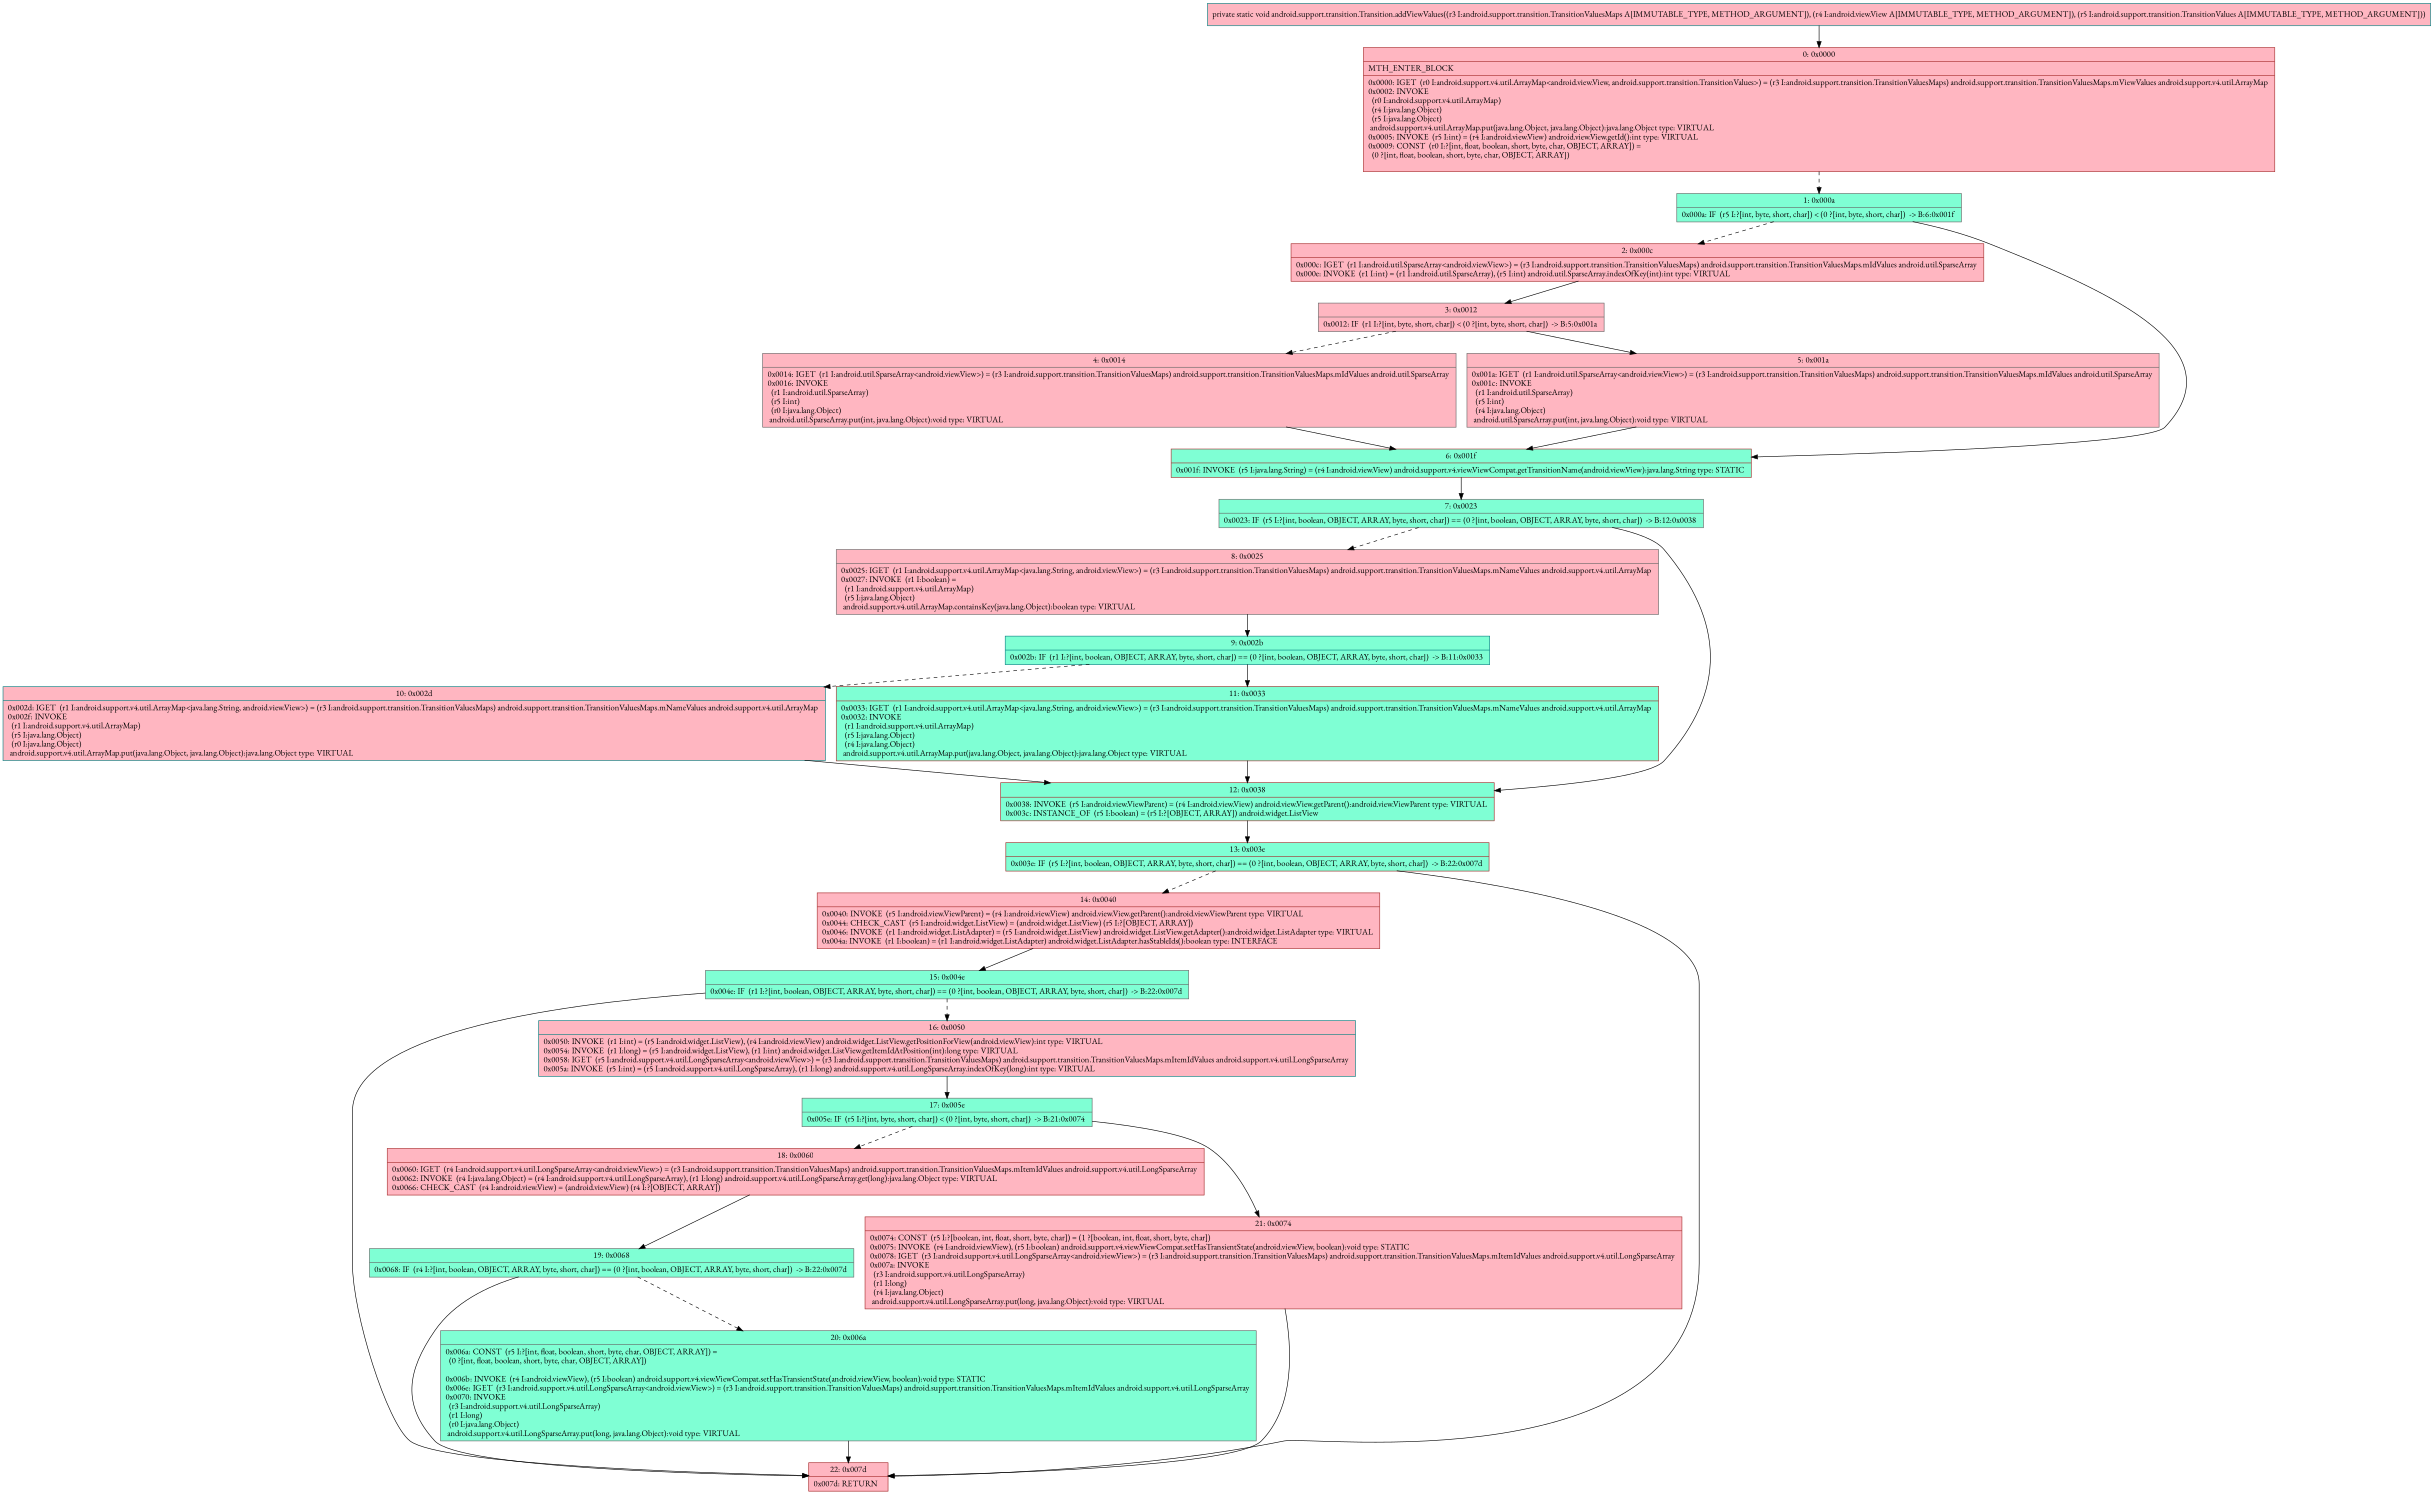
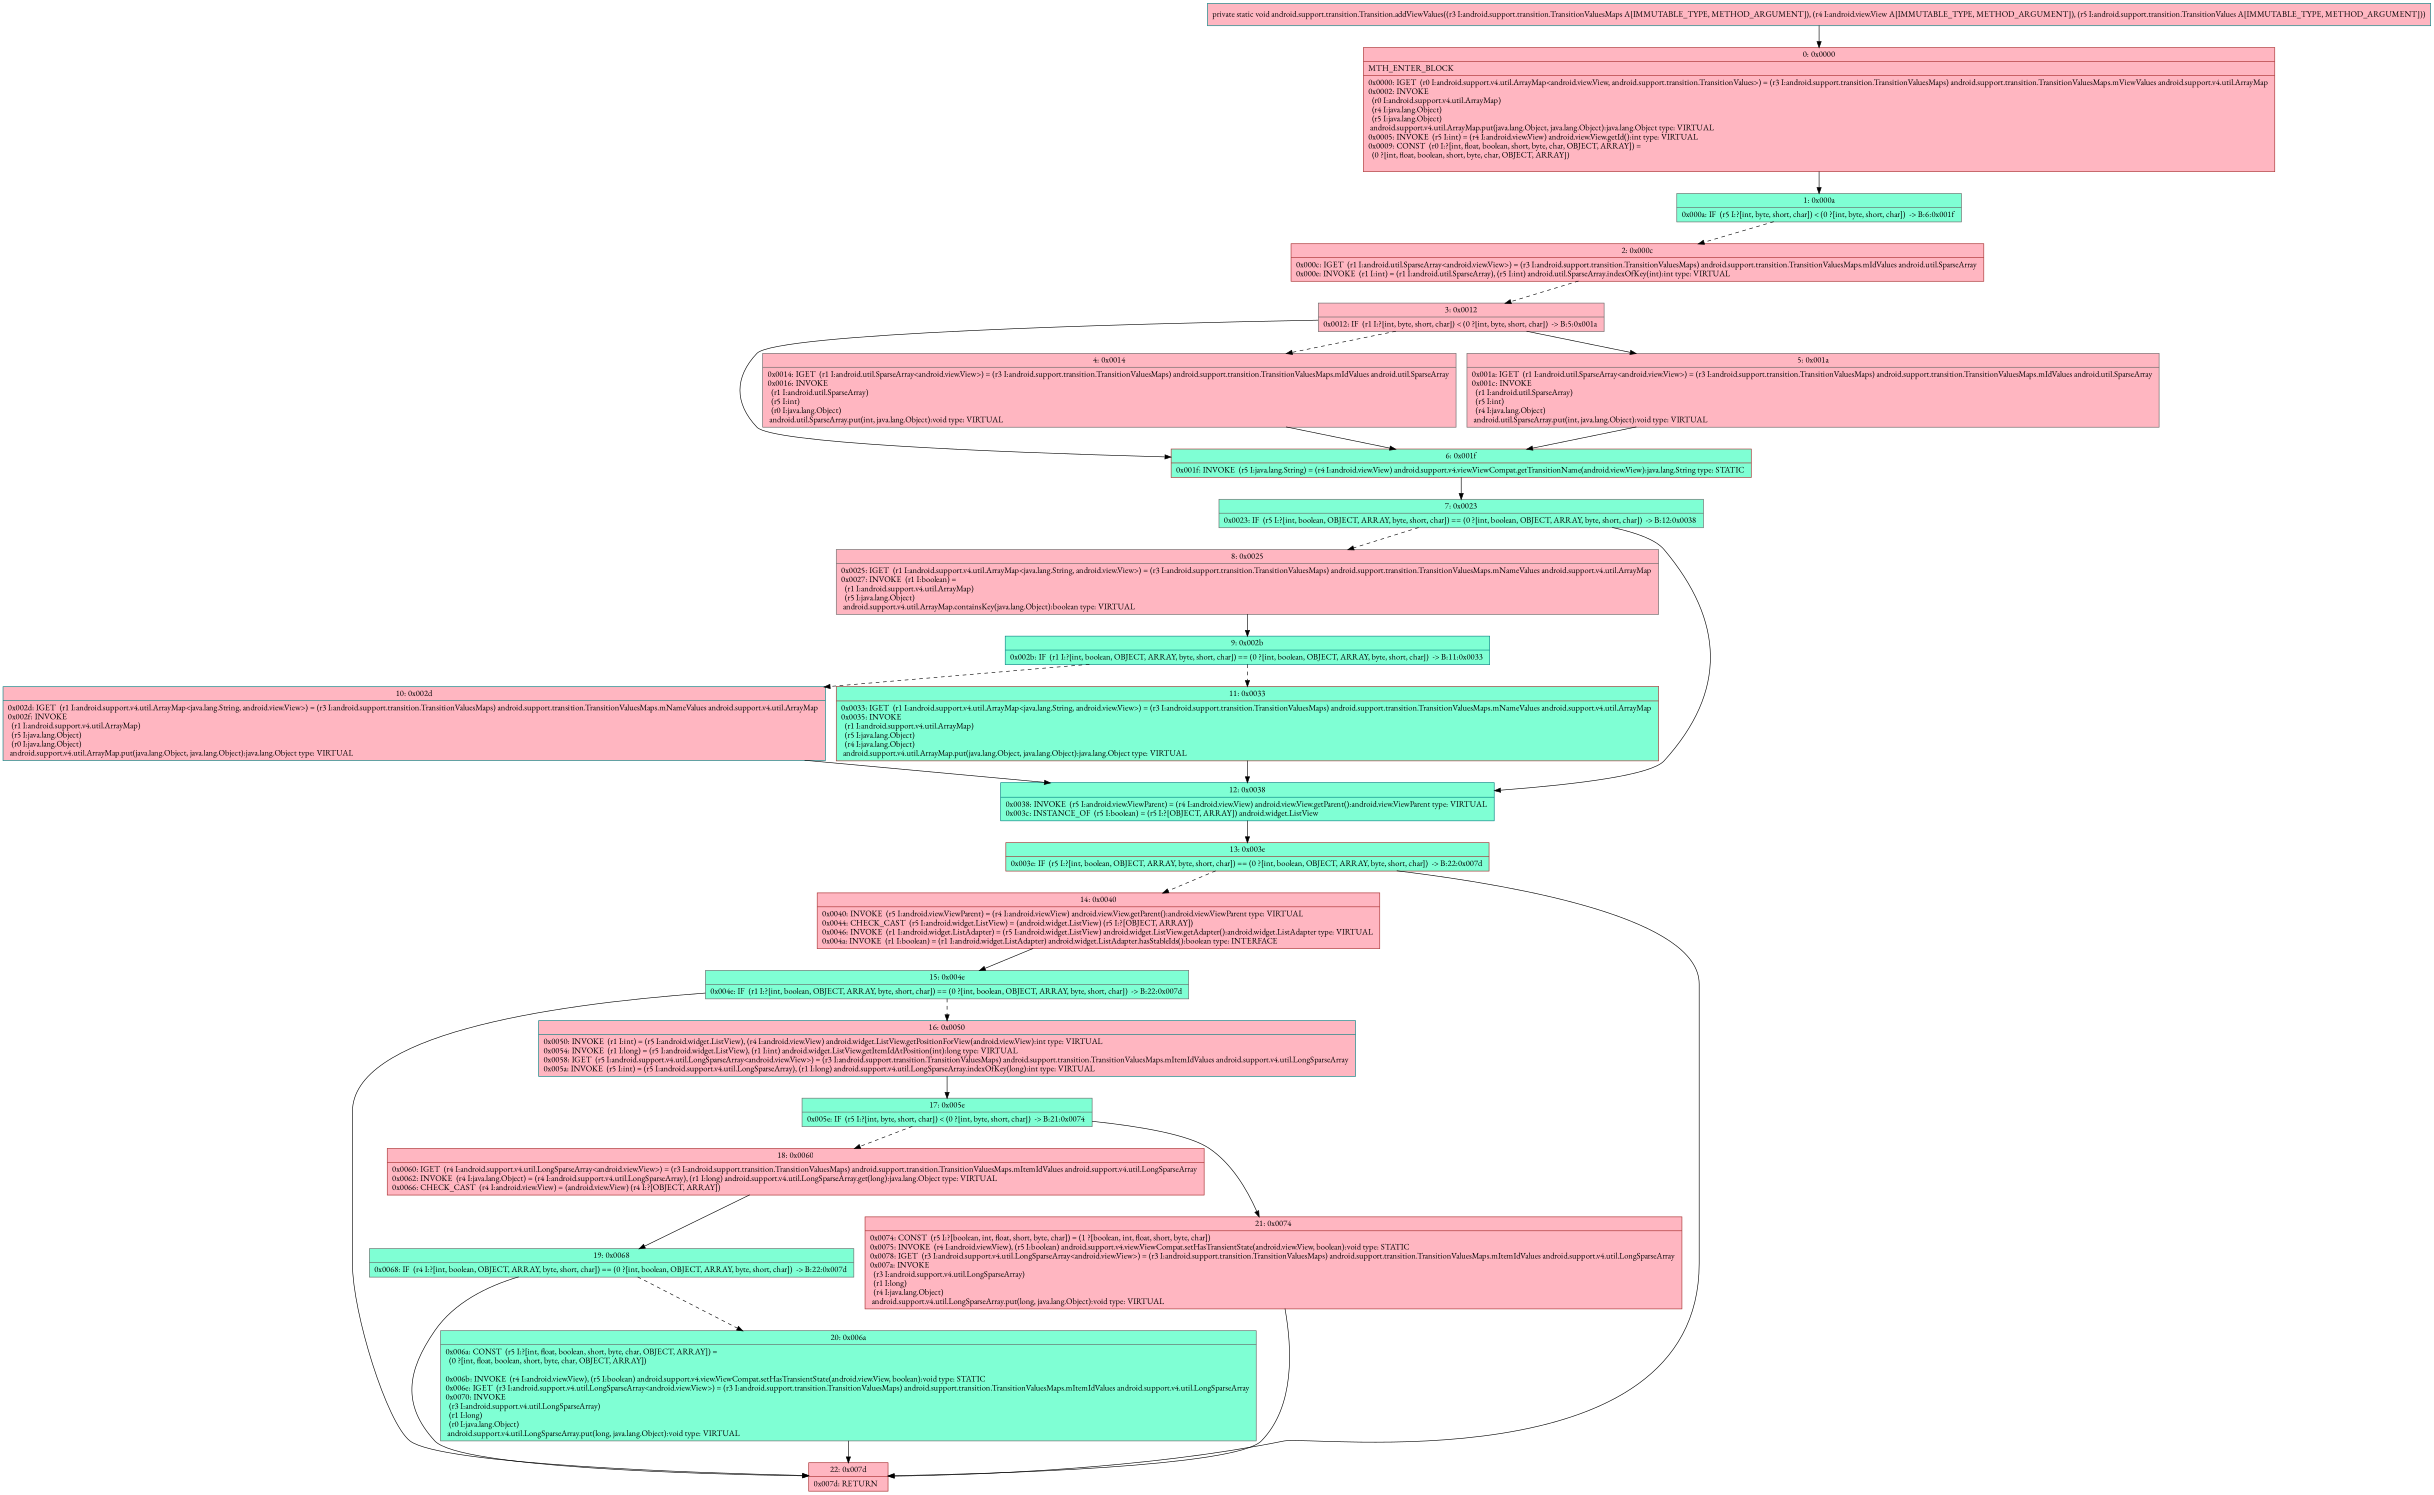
edge "0: 0x0000" -> "1: 0x000a": style dashed -> solid
edge "2: 0x000c" -> "3: 0x0012": style solid -> dashed
edge "1: 0x000a" -> "6: 0x001f": now "3: 0x0012" -> "6: 0x001f"
edge "9: 0x002b" -> "11: 0x0033": style solid -> dashed
node "11: 0x0033": text "0x0032: INVOKE" -> "0x0035: INVOKE"
node "12: 0x0038": color brown -> teal
